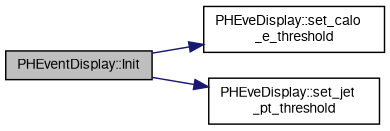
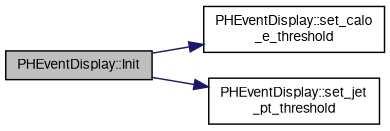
node "PHEveDisplay::set_calo _e_threshold": label "PHEveDisplay::set_calo _e_threshold" -> "PHEventDisplay::set_calo _e_threshold"
node "PHEveDisplay::set_jet _pt_threshold": label "PHEveDisplay::set_jet _pt_threshold" -> "PHEventDisplay::set_jet _pt_threshold"
